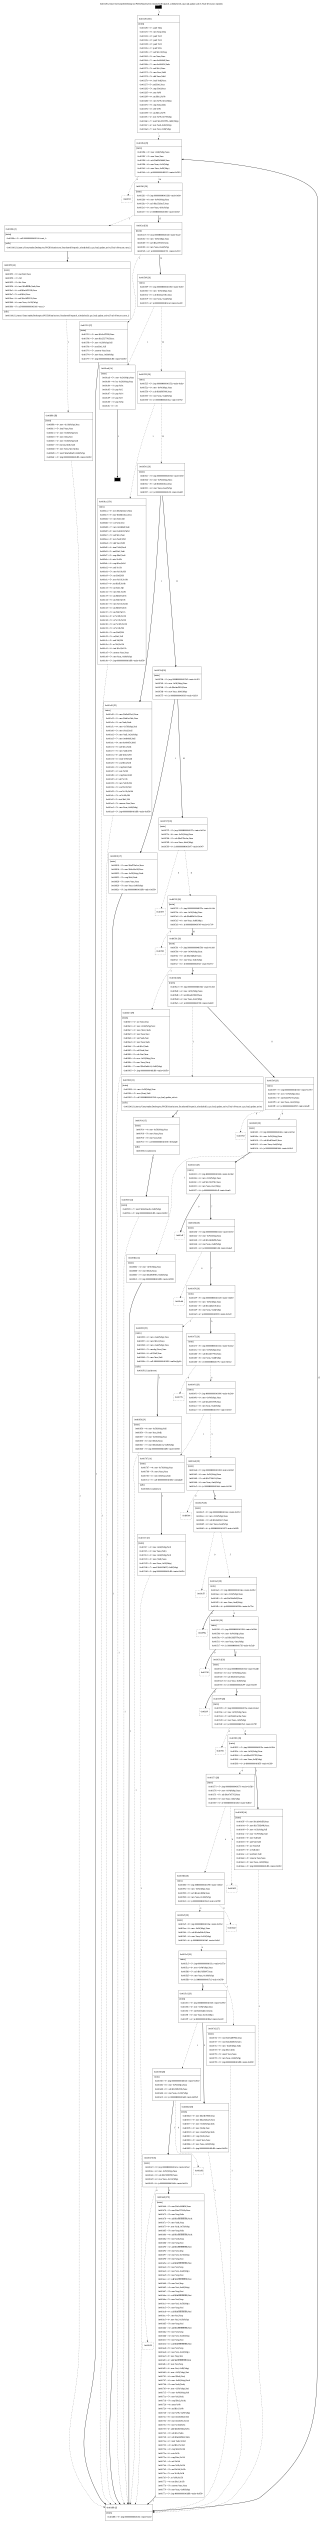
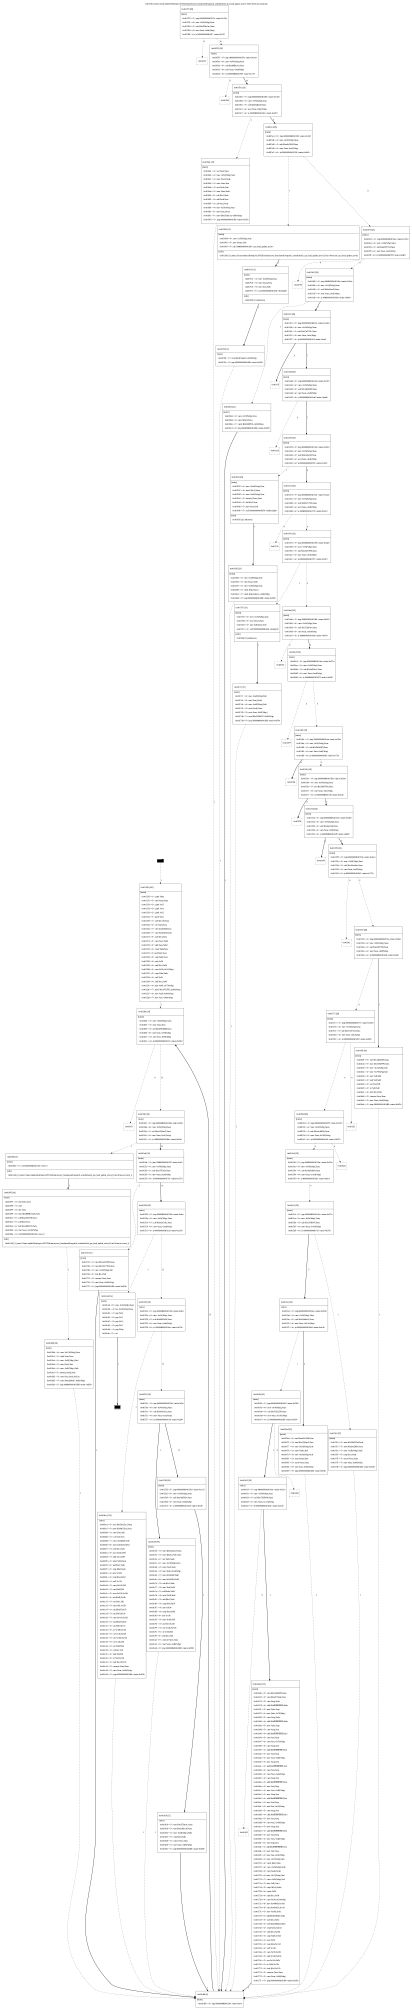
edge "0x40135d [28]" -> "0x401379 [28]": removed, label "10"
edge "0x4013cd [28]" -> "0x4013e9 [28]": style bold -> dashed
